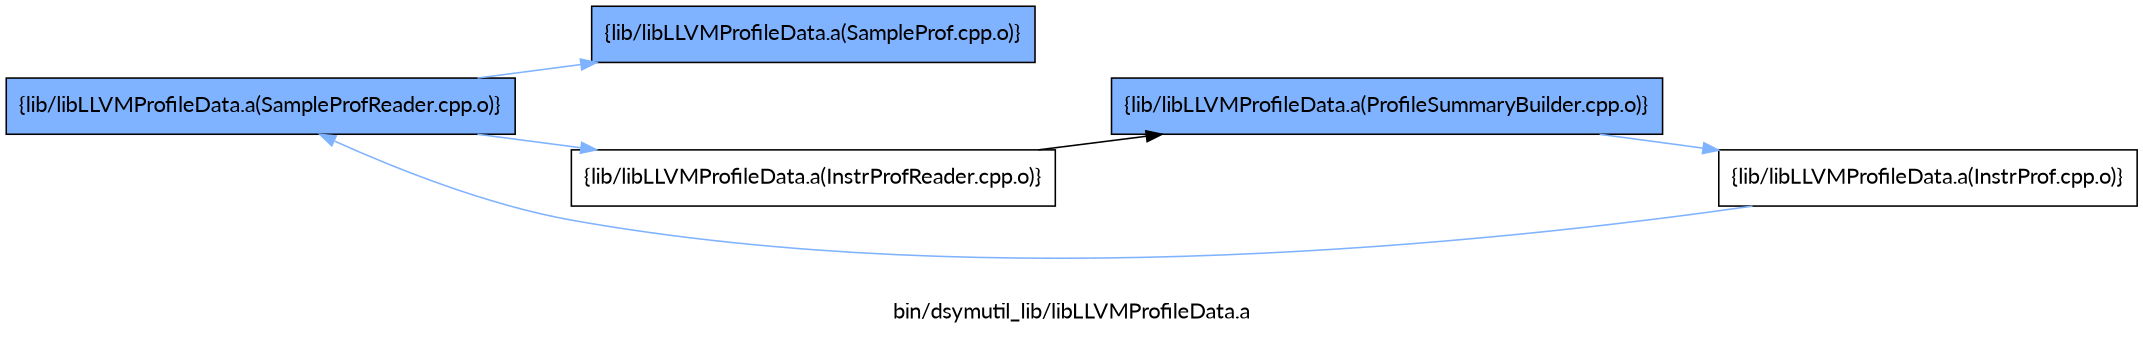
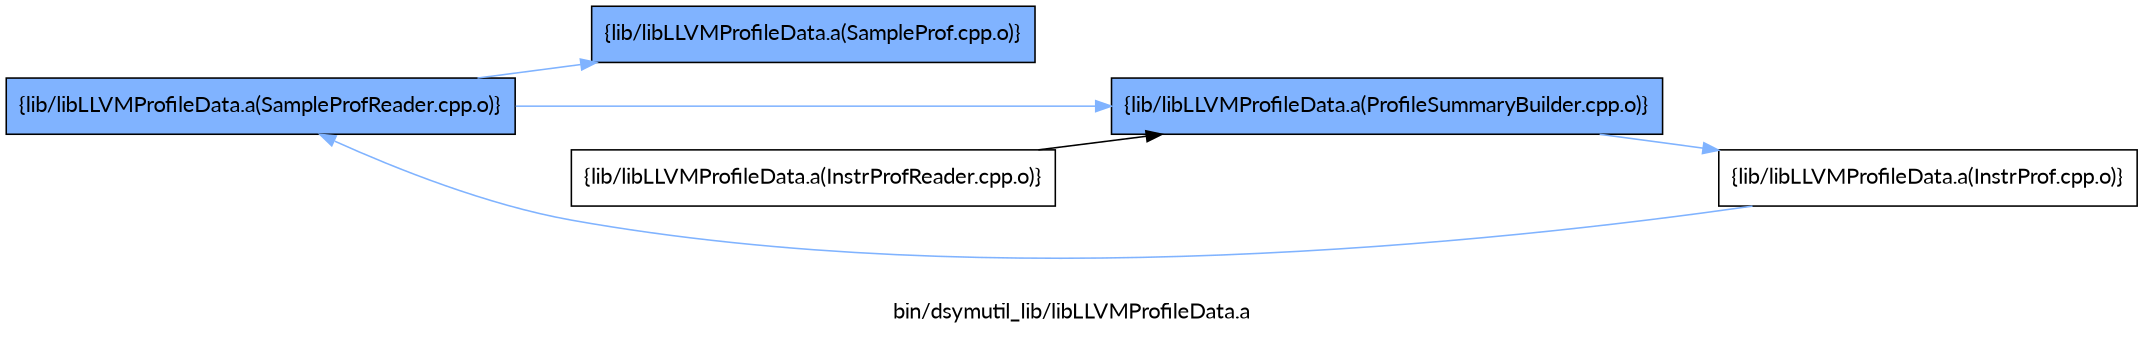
edge "{lib/libLLVMProfileData.a(SampleProfReader.cpp.o)}" -> "{lib/libLLVMProfileData.a(InstrProfReader.cpp.o)}": now "{lib/libLLVMProfileData.a(SampleProfReader.cpp.o)}" -> "{lib/libLLVMProfileData.a(ProfileSummaryBuilder.cpp.o)}"
